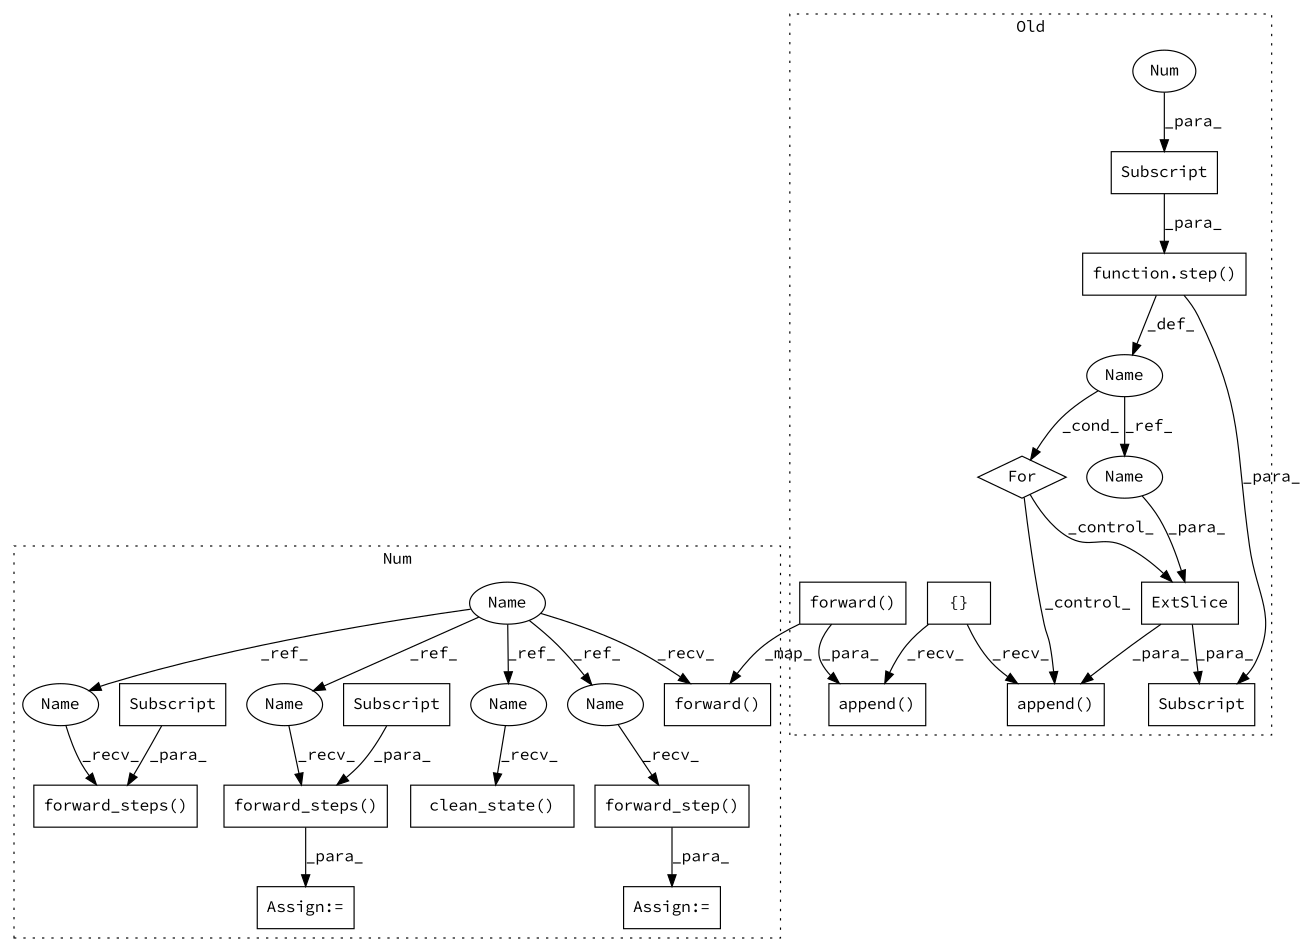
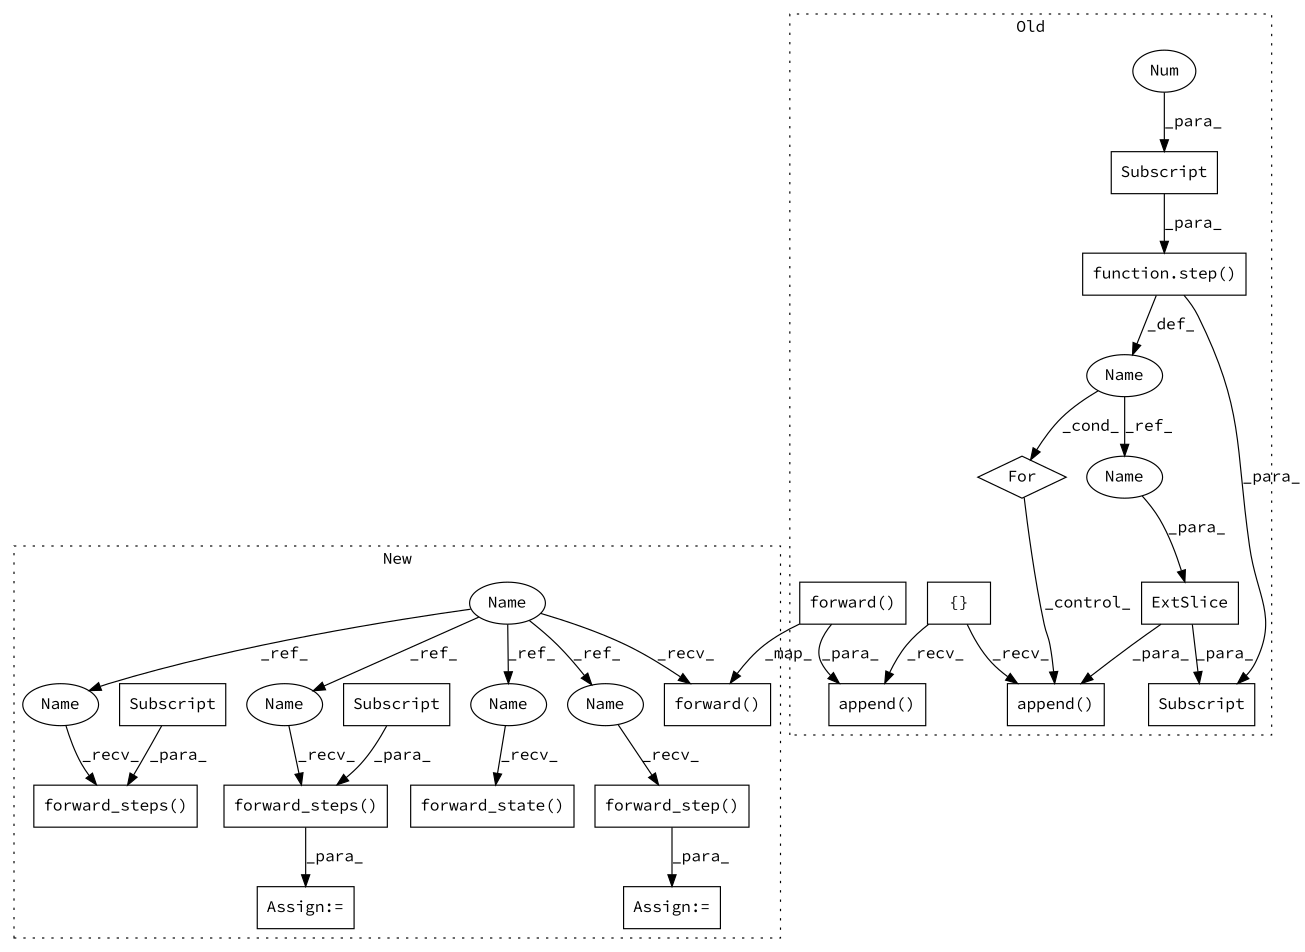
edge "For" -> "ExtSlice": removed, label "_control_"
cluster "Num": label "Num" -> "New"
node "clean_state()": label "clean_state()" -> "forward_state()"
